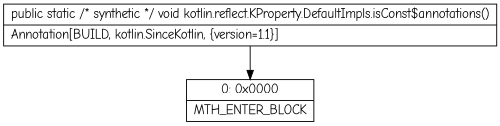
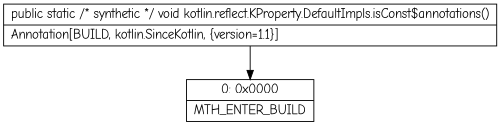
node "0: 0x0000": text "MTH_ENTER_BLOCK" -> "MTH_ENTER_BUILD"
